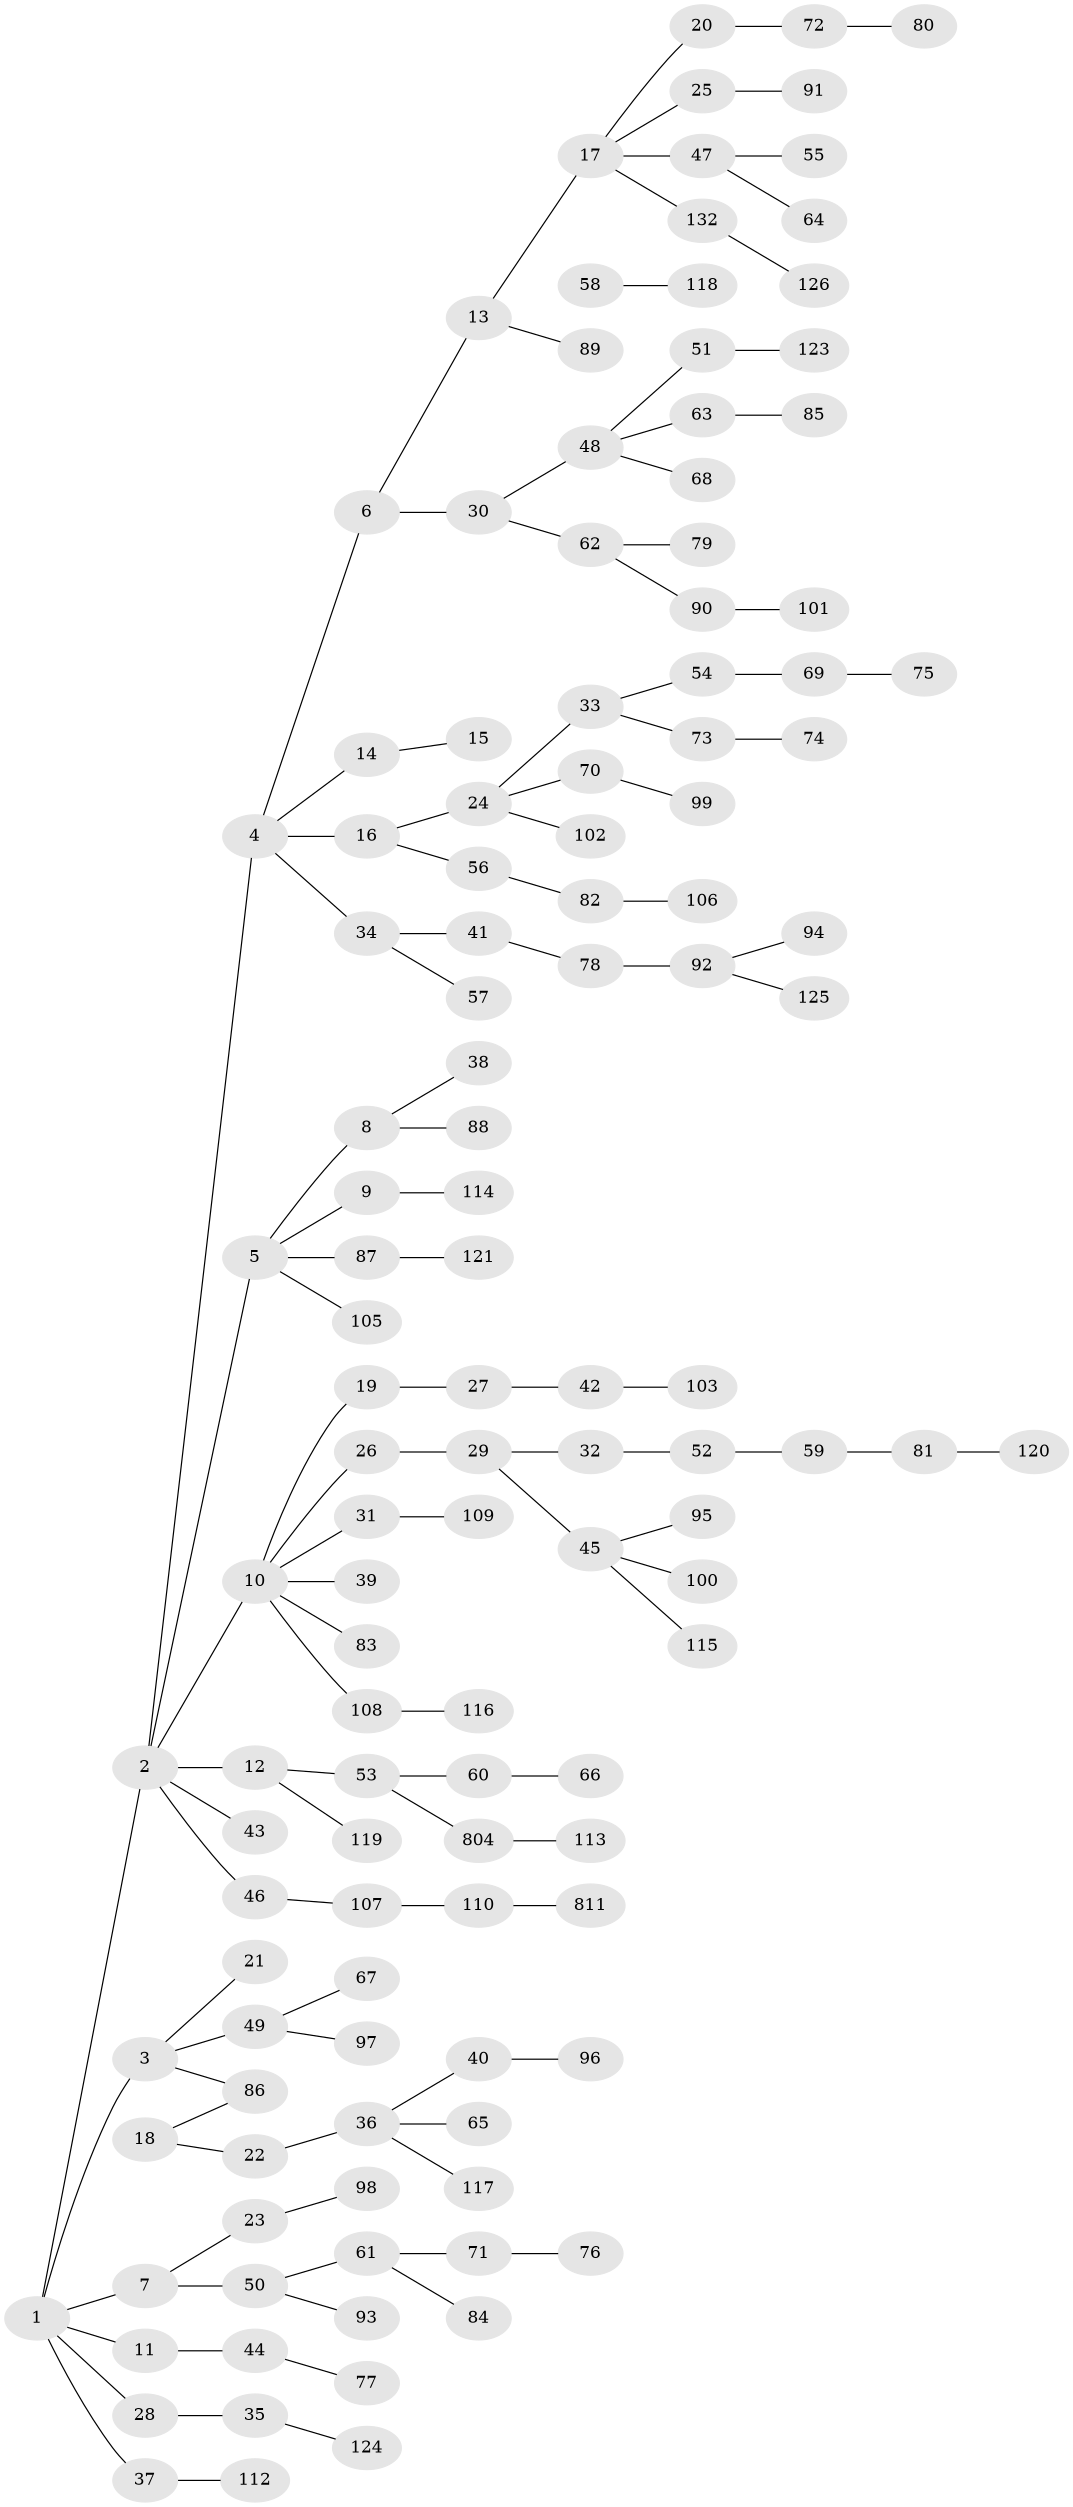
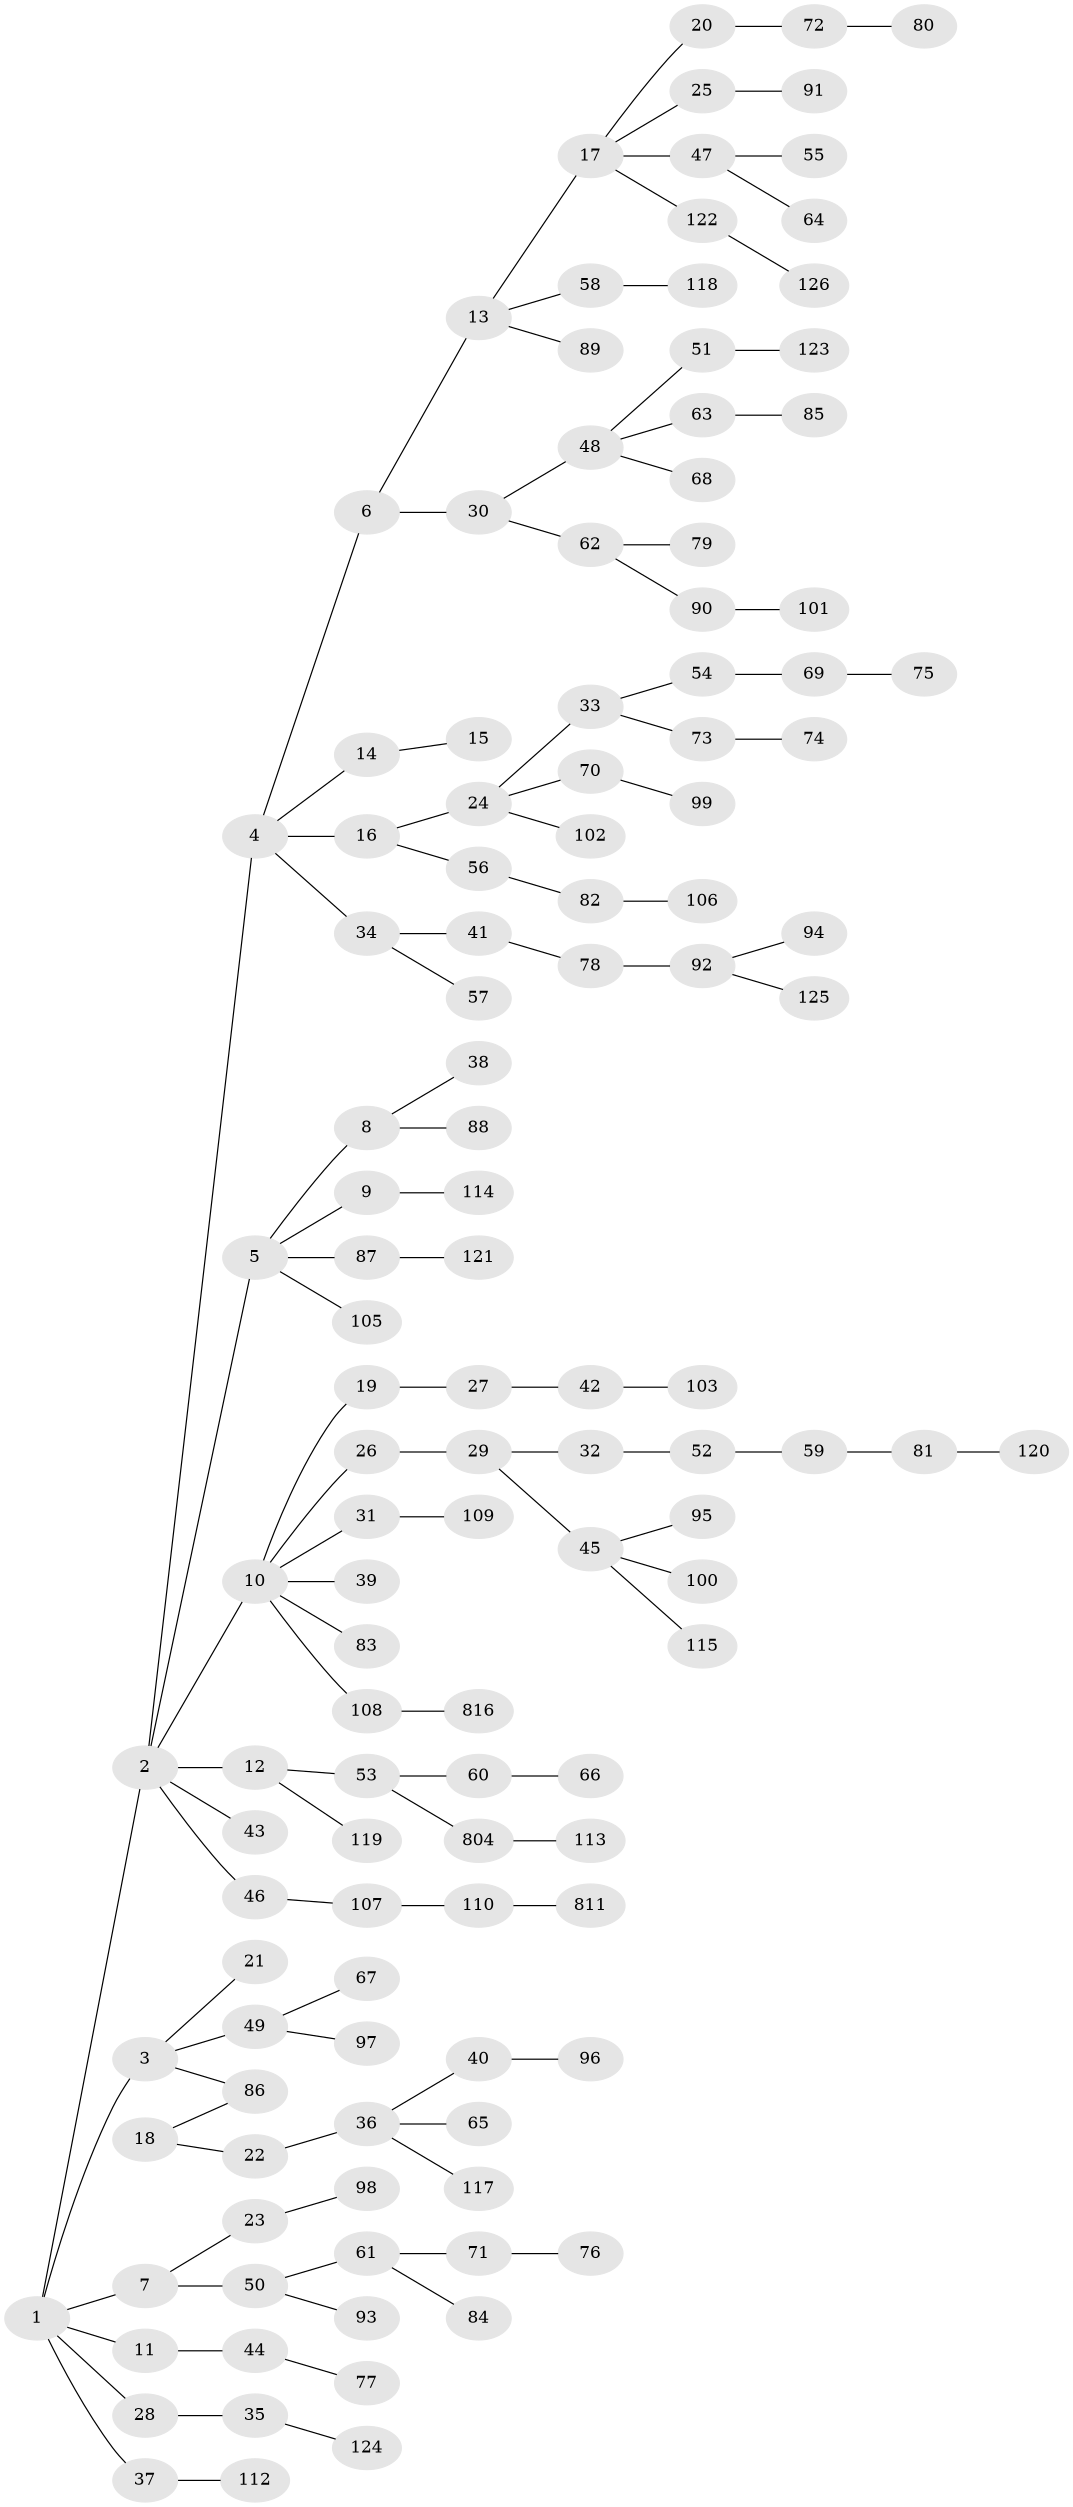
node "132": label "132" -> "122"
edge "58" -- "13": added
node "116": label "116" -> "816"
